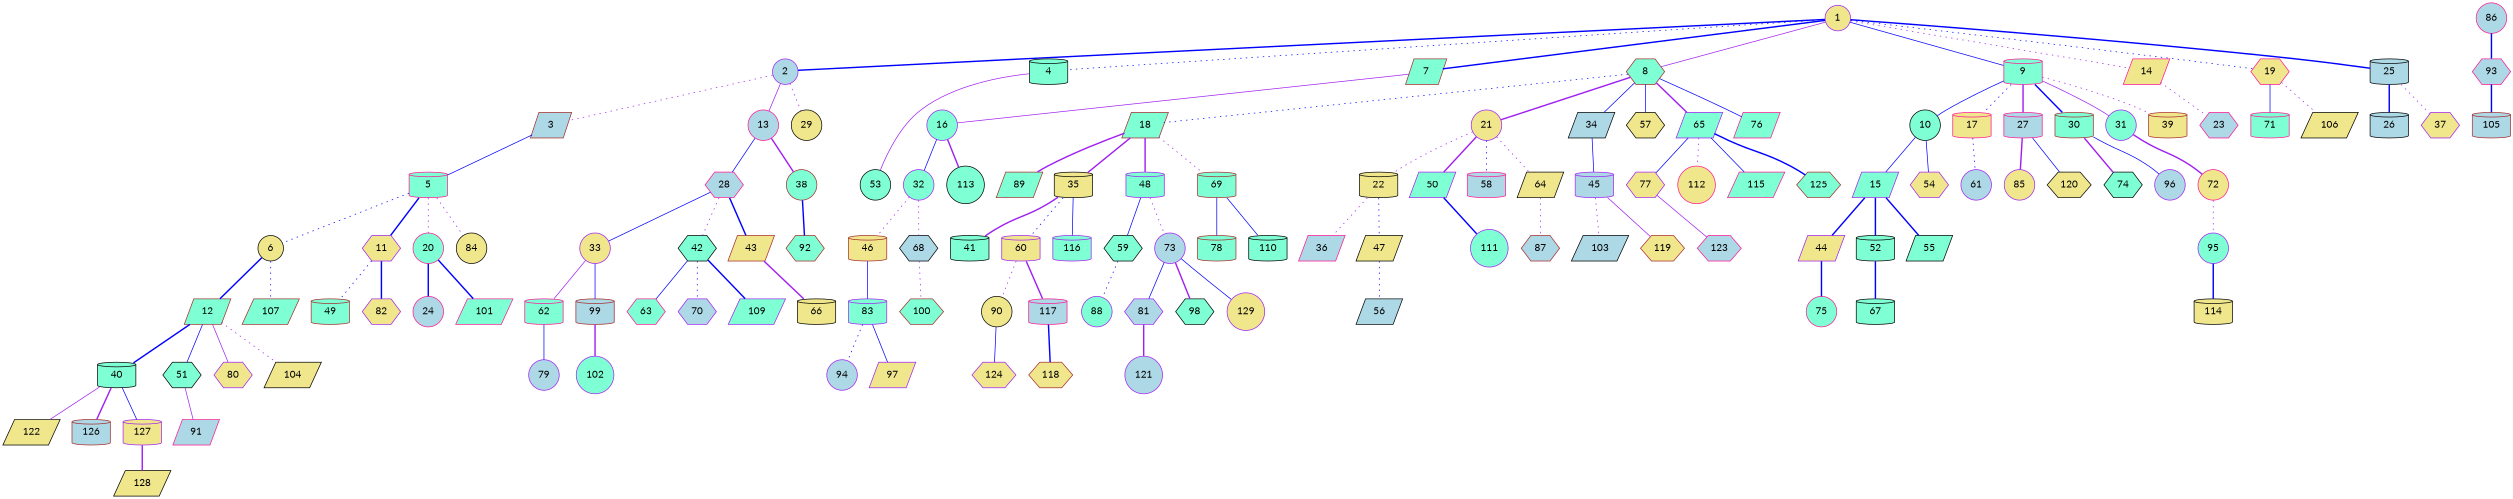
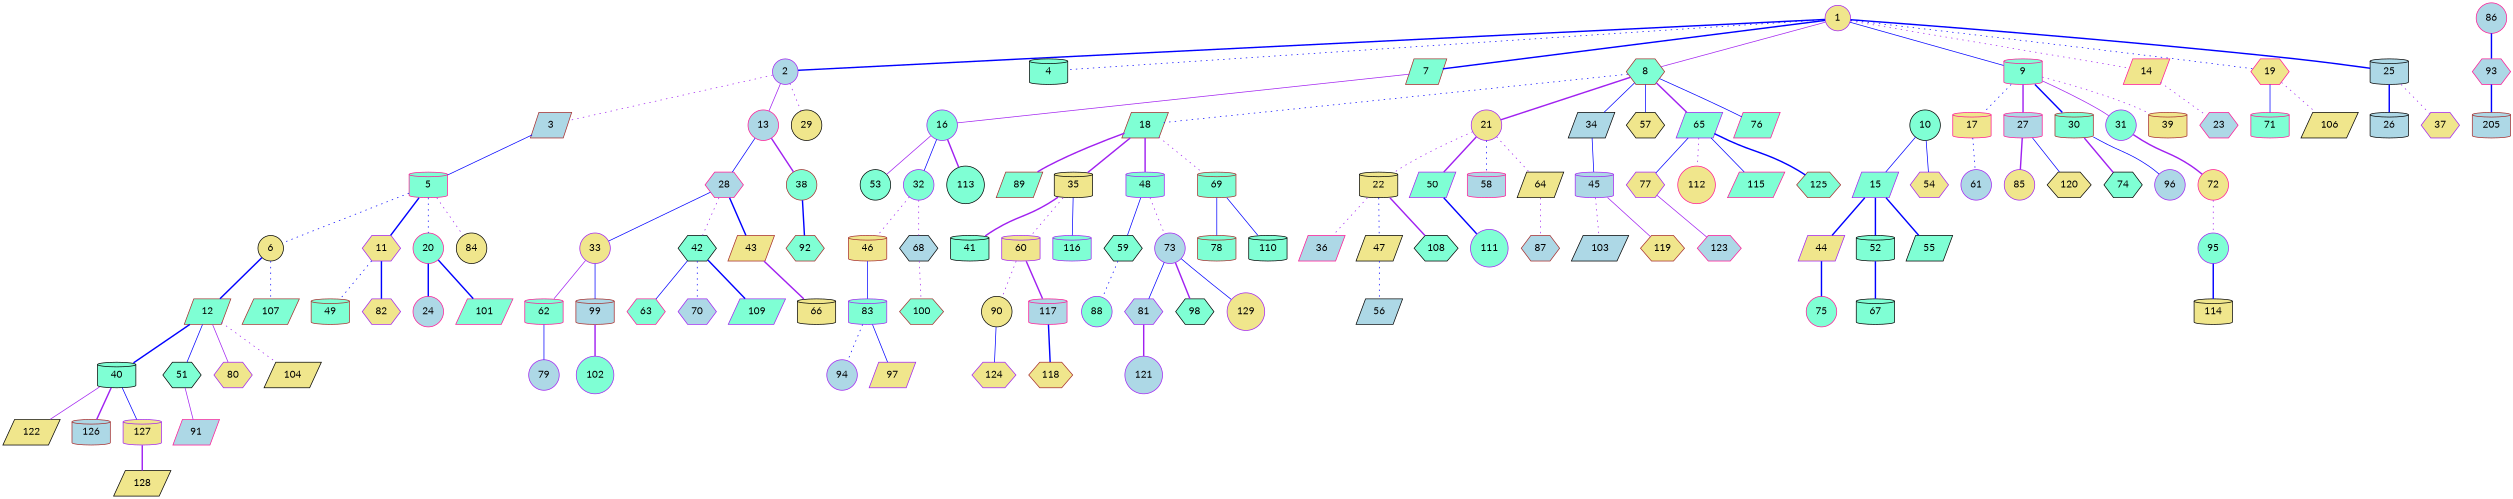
edge "9" -- "10": removed
edge "4" -- "53": now "16" -- "53"
node "105": label "105" -> "205"
edge "5" -- "20": color purple -> blue
edge "35" -- "60": color blue -> purple
node "108": added
